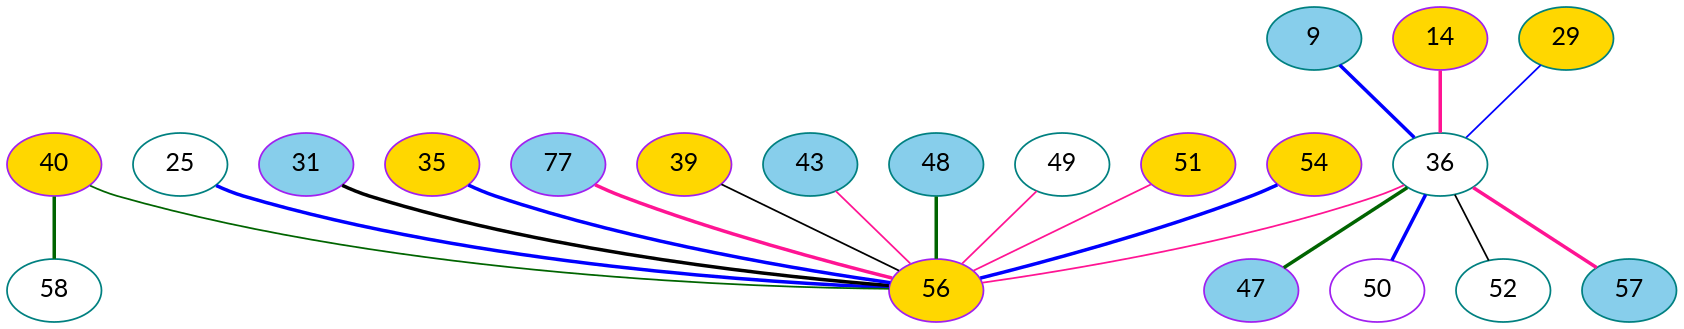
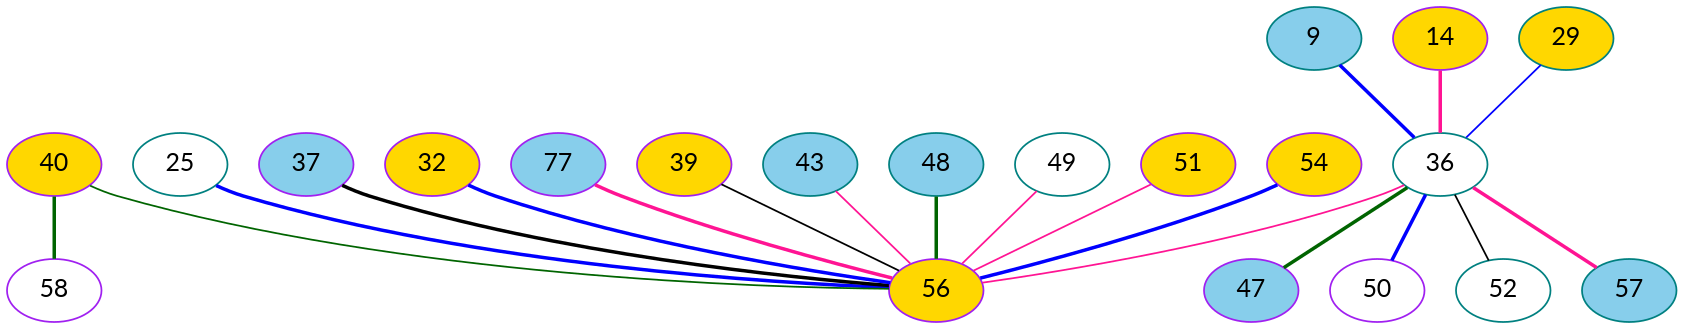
node "31": label "31" -> "37"
node "35": label "35" -> "32"
node "58": color teal -> purple
